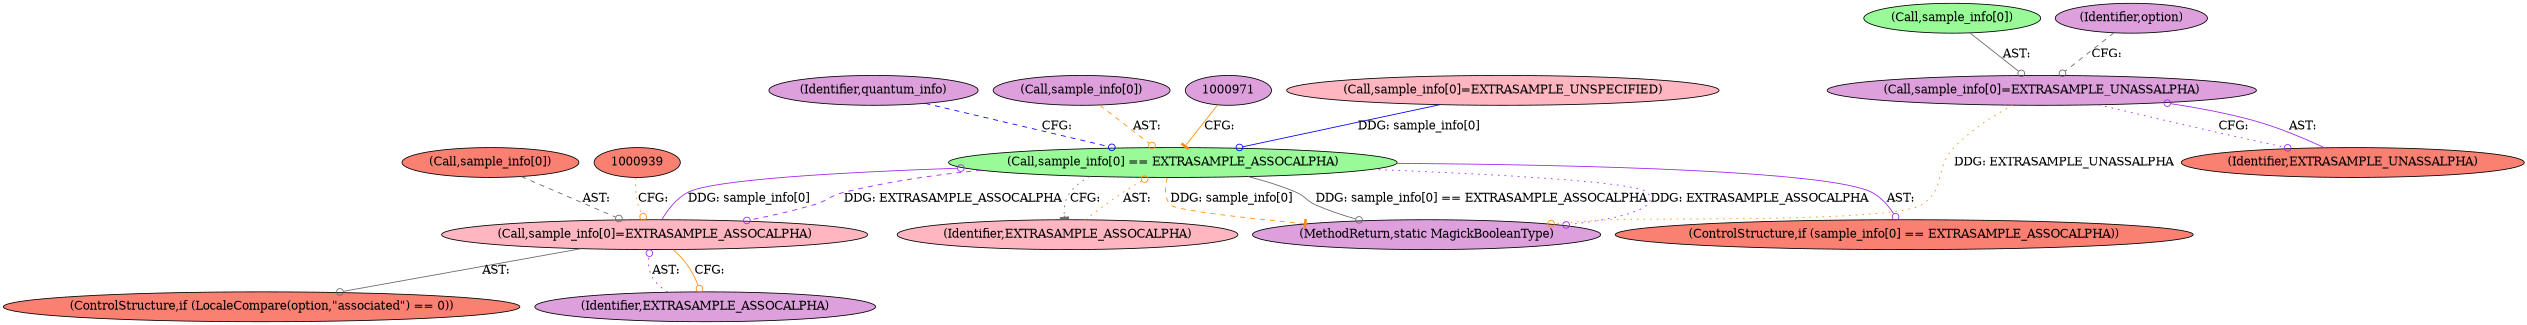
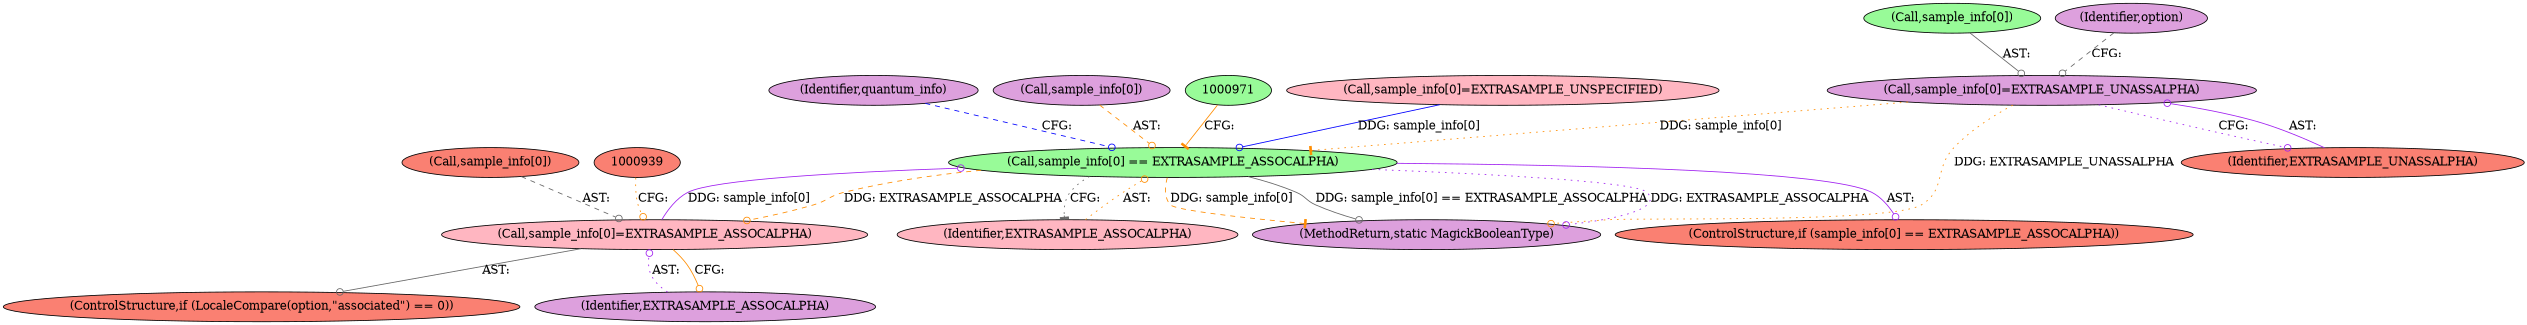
node "1000971": fillcolor plum -> palegreen
edge "(Call,sample_info[0]=EXTRASAMPLE_UNASSALPHA)" -> "(Call,sample_info[0] == EXTRASAMPLE_ASSOCALPHA)": added, label "DDG: sample_info[0]"
edge "(Call,sample_info[0] == EXTRASAMPLE_ASSOCALPHA)" -> "(Call,sample_info[0]=EXTRASAMPLE_ASSOCALPHA)": color purple -> darkorange
